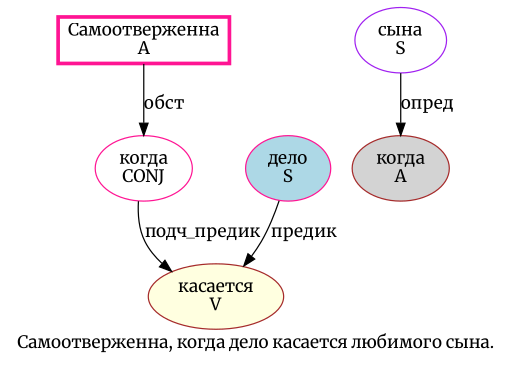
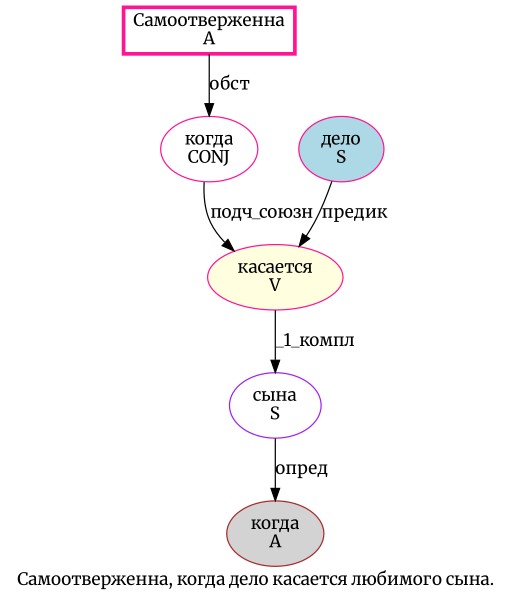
edge "когда CONJ" -> "касается V": label "подч_предик" -> "подч_союзн"
node "касается V": color brown -> deeppink
edge "касается V" -> "сына S": added, label "_1_компл"
